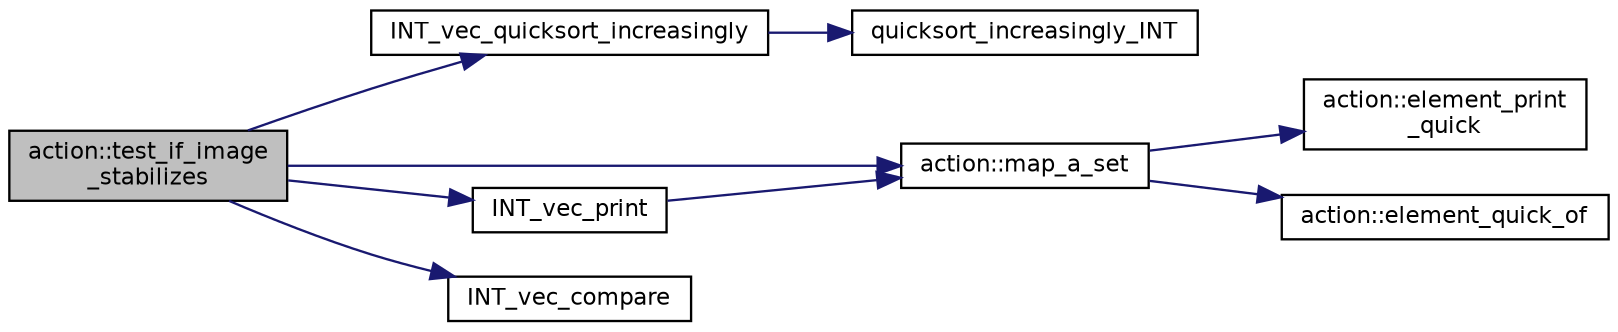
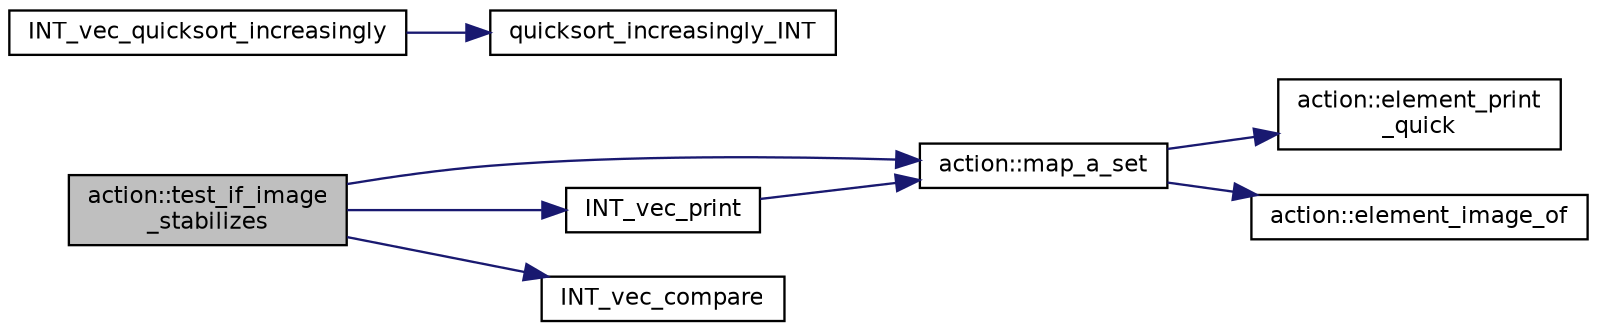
edge "action::test_if_image _stabilizes" -> "INT_vec_quicksort_increasingly": removed
node "action::element_quick_of": label "action::element_quick_of" -> "action::element_image_of"
